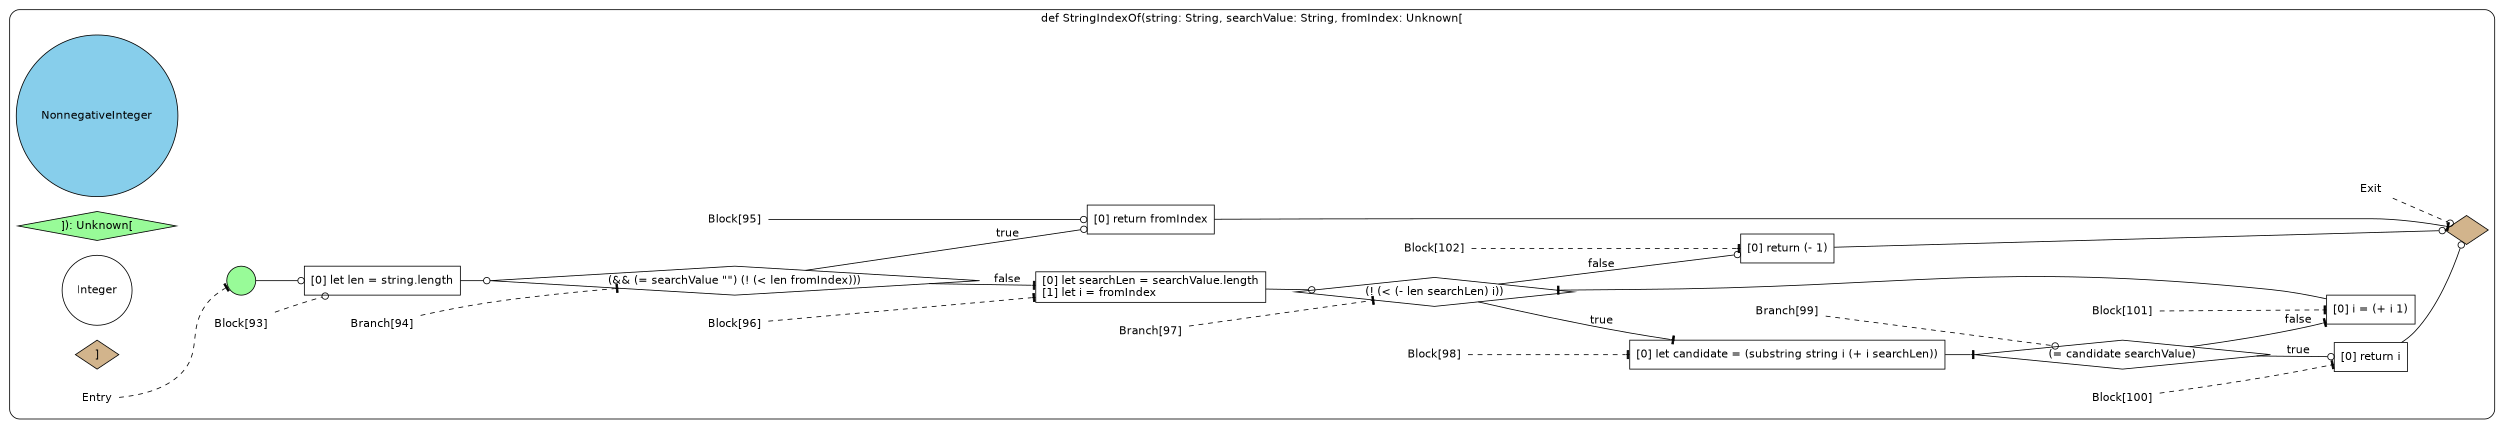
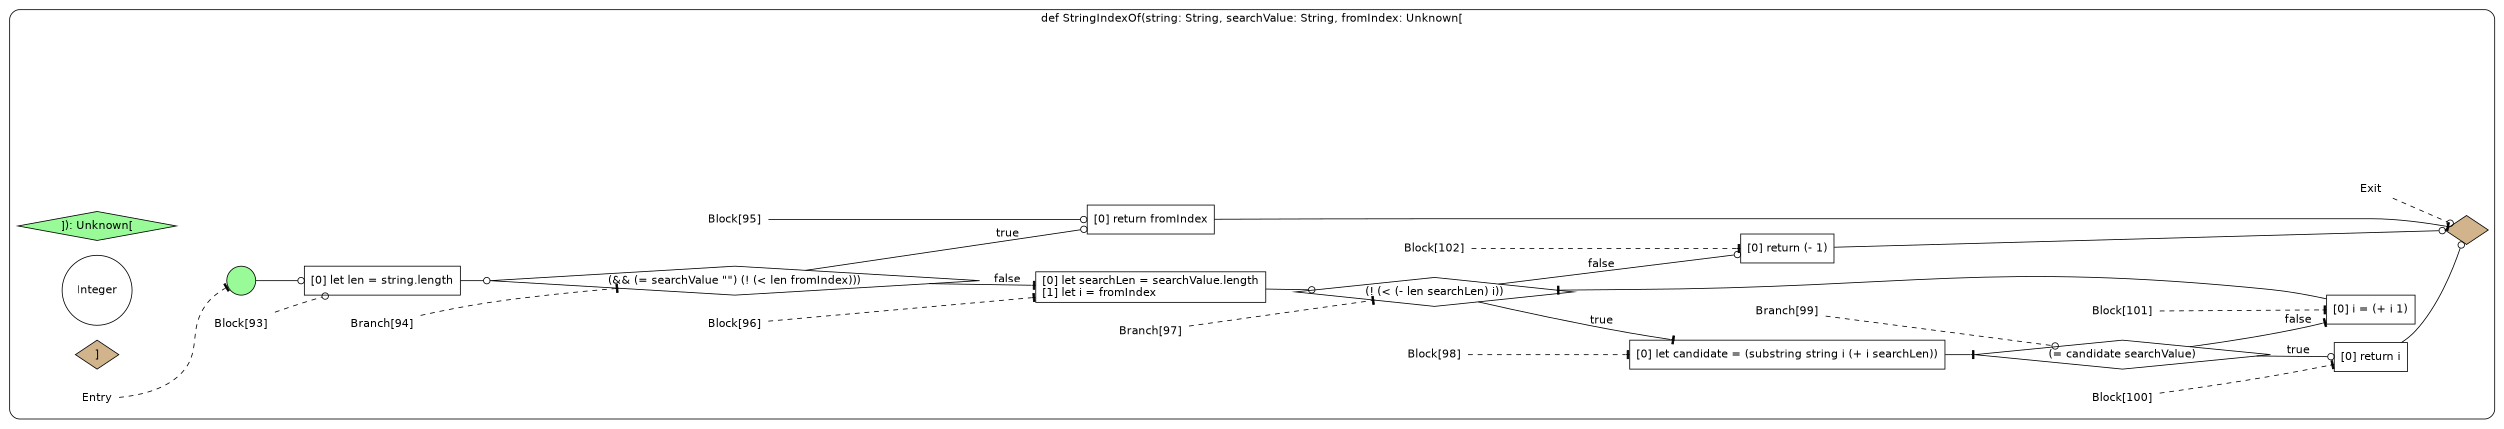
node "NonnegativeInteger": removed
